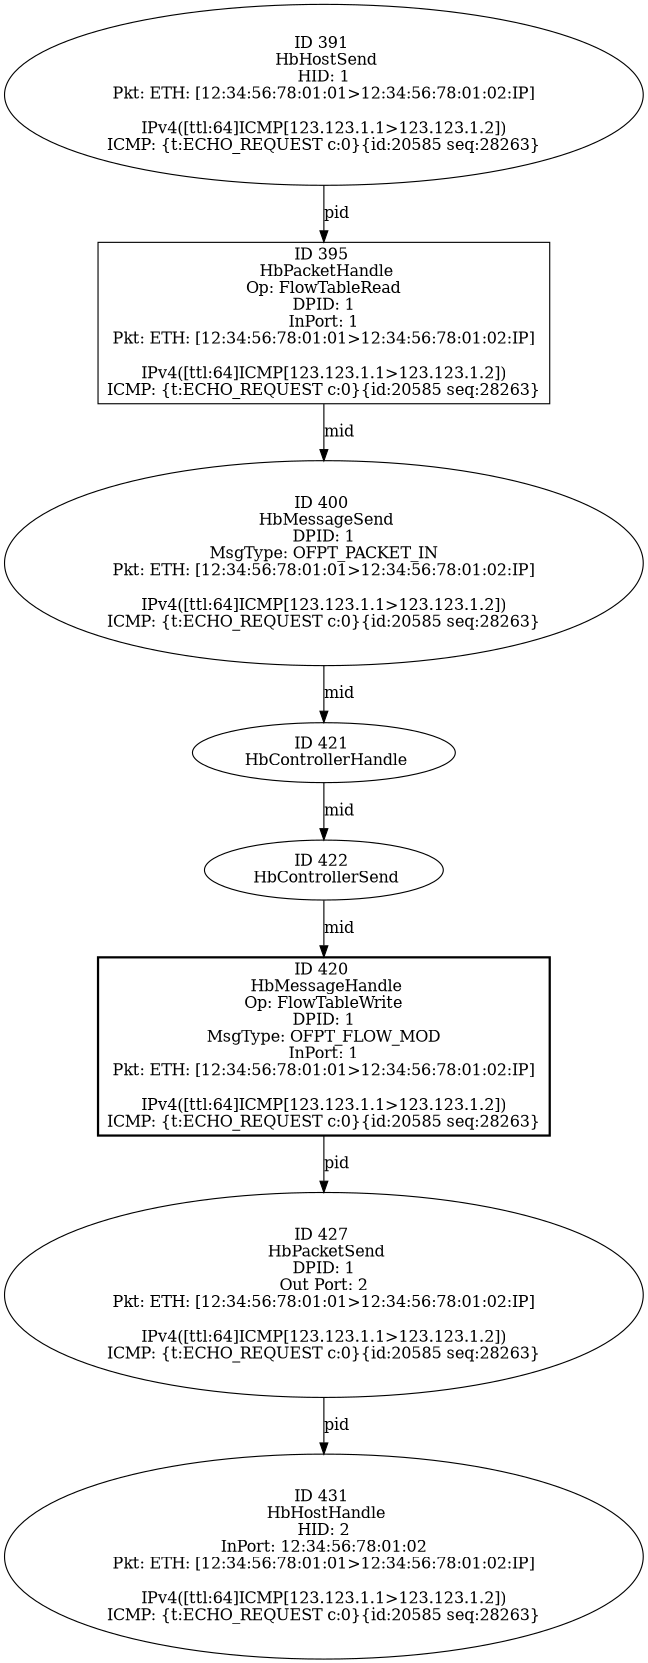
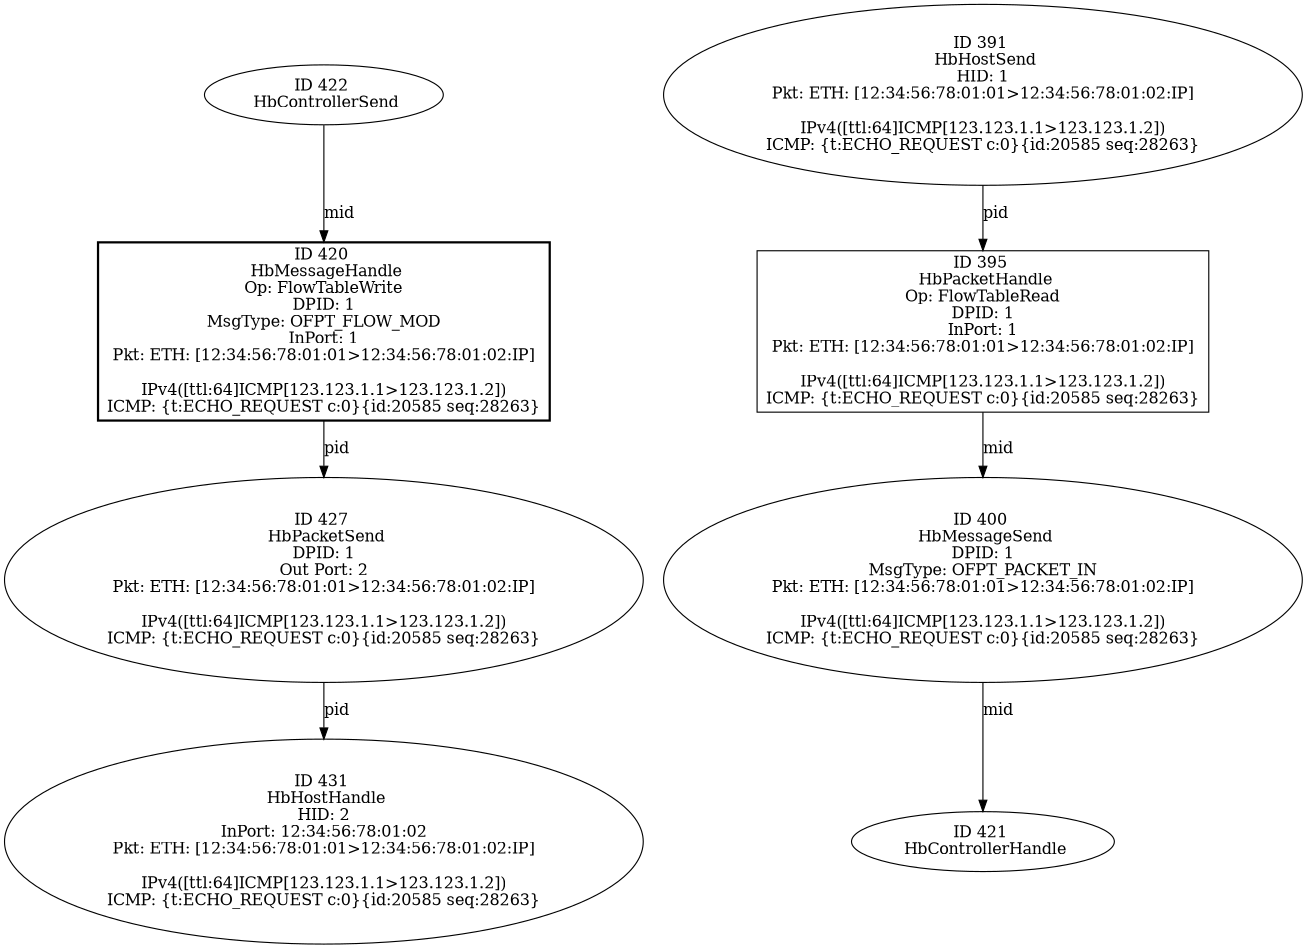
edge "ID 421 HbControllerHandle" -> "ID 422 HbControllerSend": removed, label "mid"
